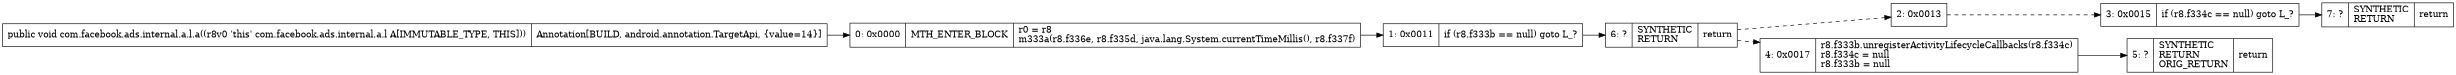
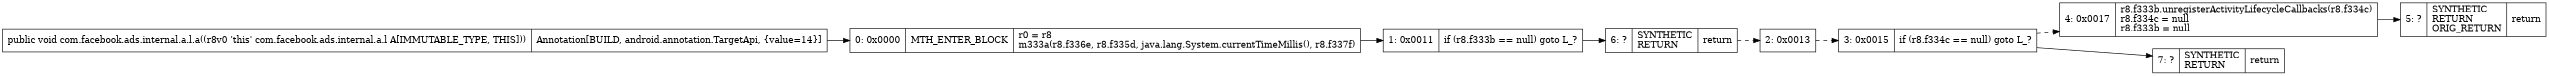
edge "6: ?" -> "4: 0x0017": now "3: 0x0015" -> "4: 0x0017"
